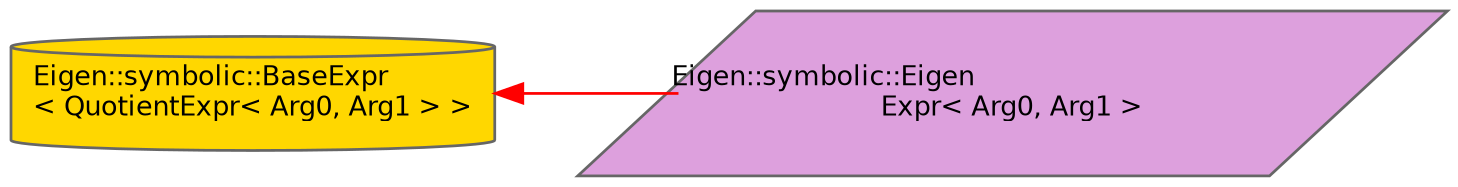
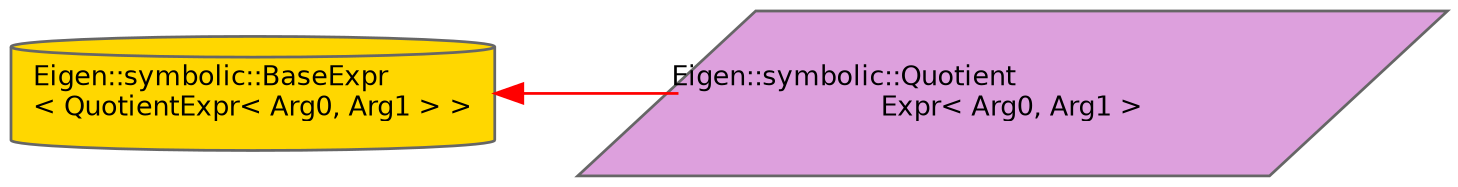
node "Eigen::symbolic::Eigen Expr< Arg0, Arg1 >": label "Eigen::symbolic::Eigen Expr< Arg0, Arg1 >" -> "Eigen::symbolic::Quotient Expr< Arg0, Arg1 >"
